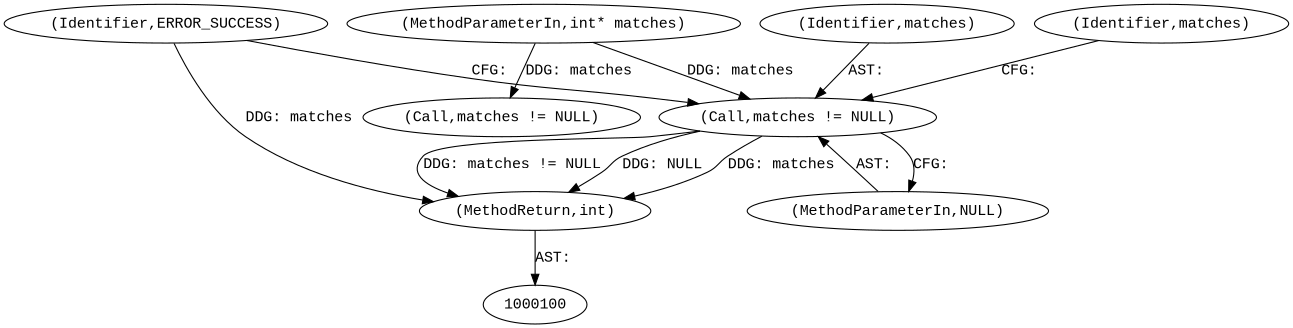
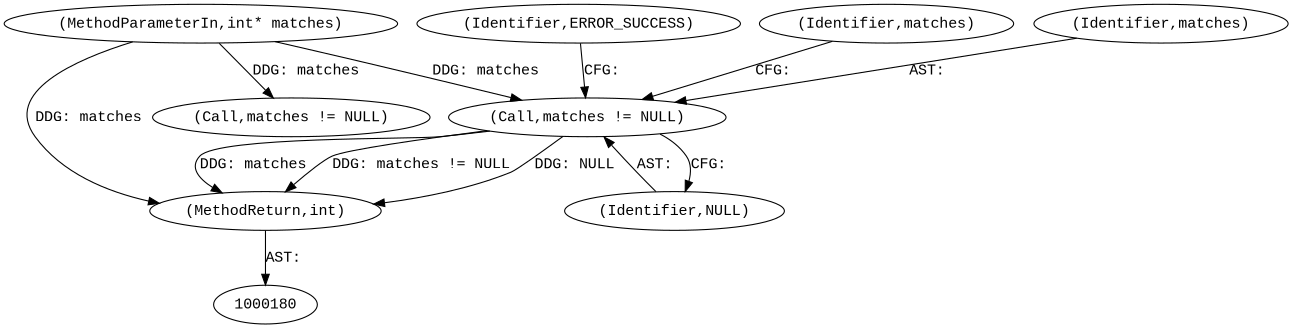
edge "(Identifier,ERROR_SUCCESS)" -> "(MethodReturn,int)": now "(MethodParameterIn,int* matches)" -> "(MethodReturn,int)"
node "(MethodParameterIn,NULL)": label "(MethodParameterIn,NULL)" -> "(Identifier,NULL)"
node "1000100": label "1000100" -> "1000180"
